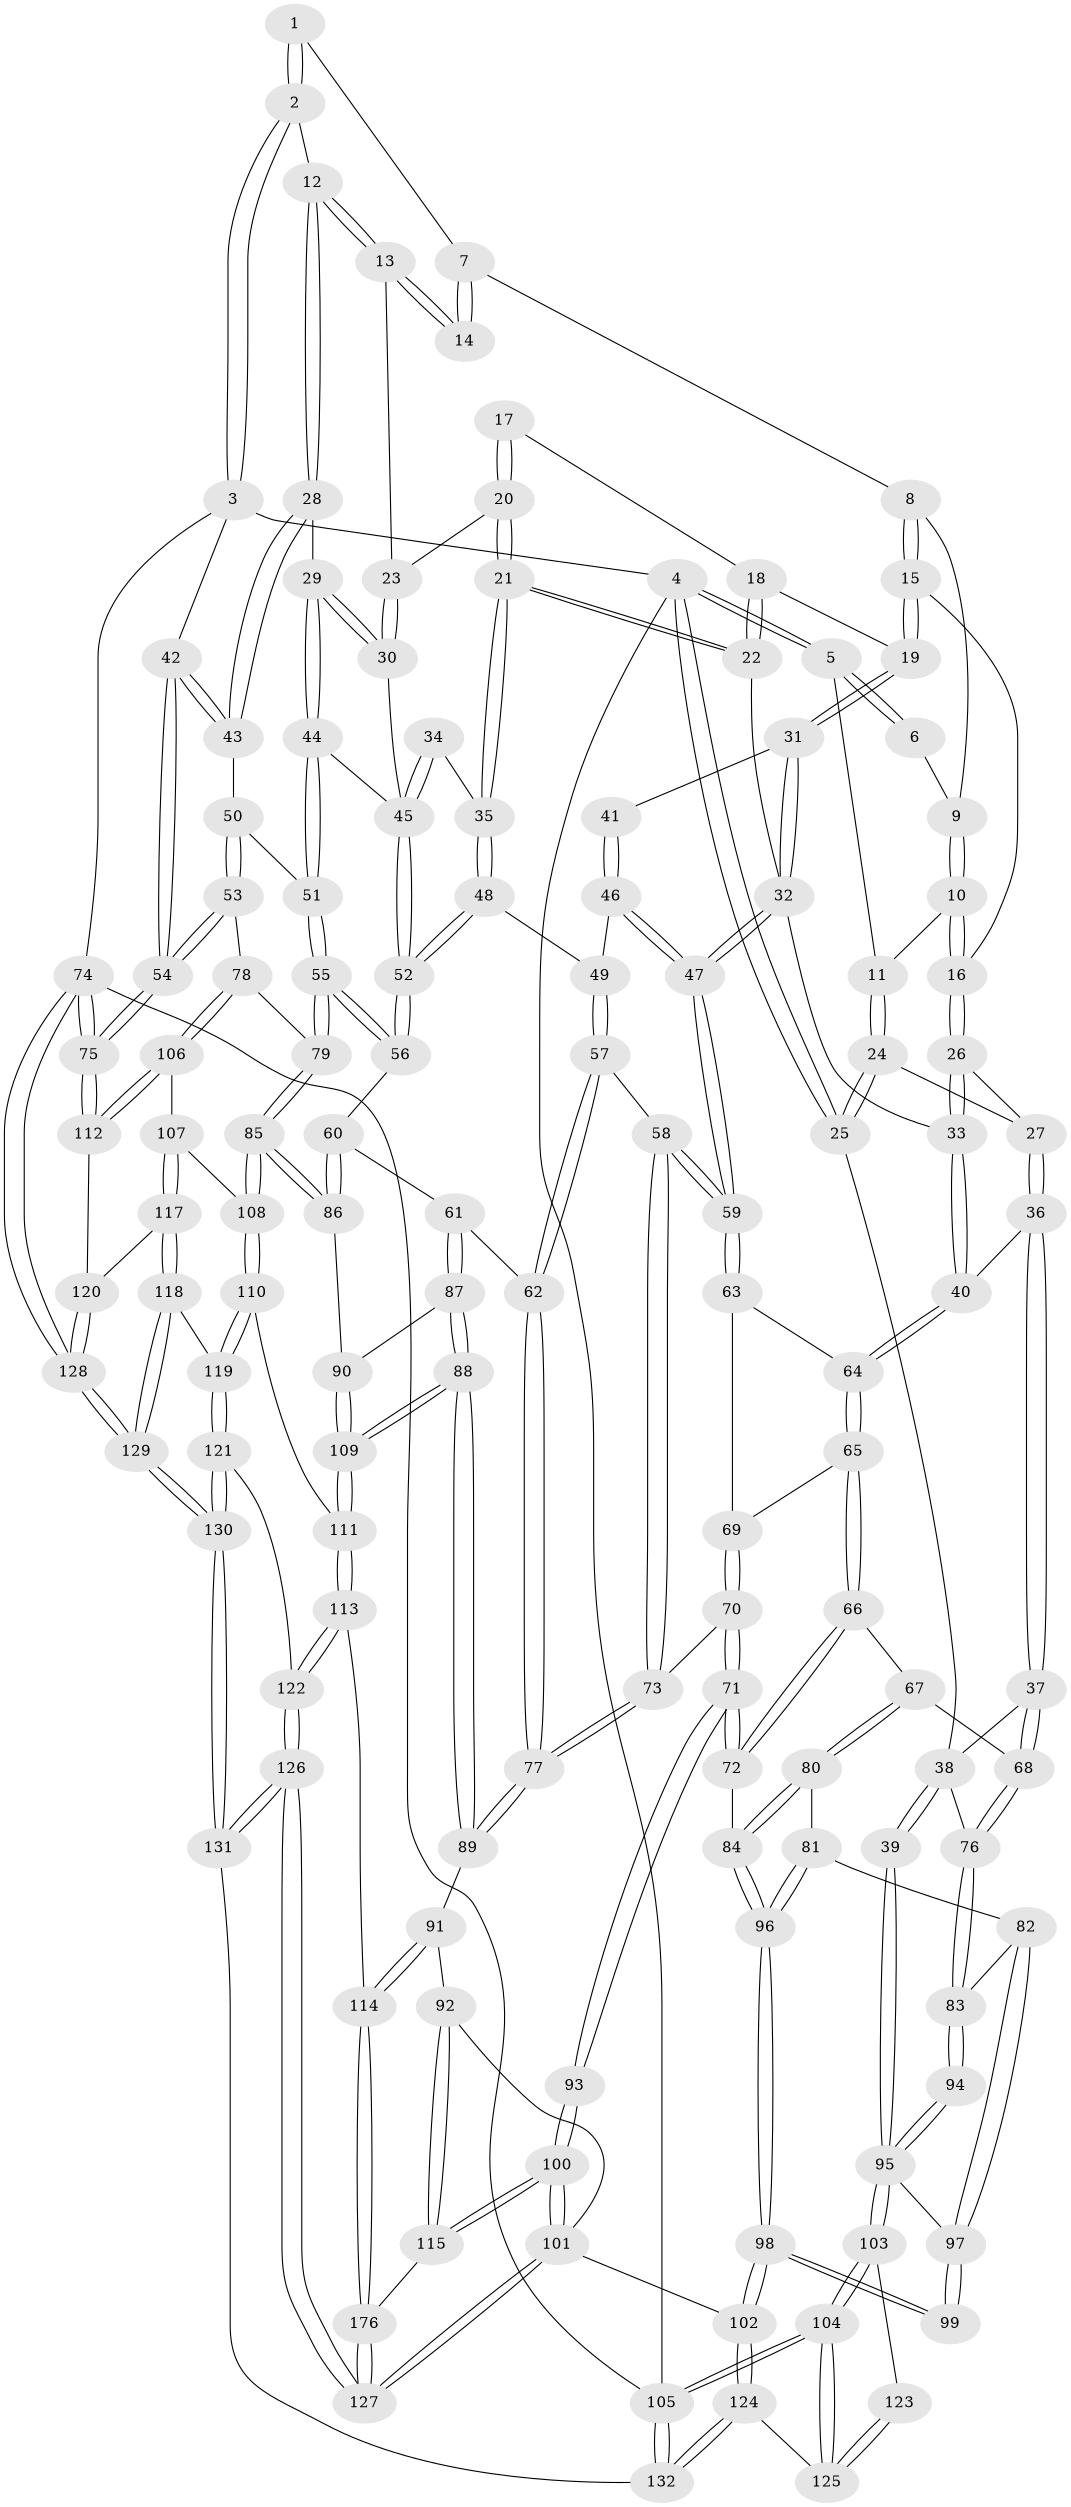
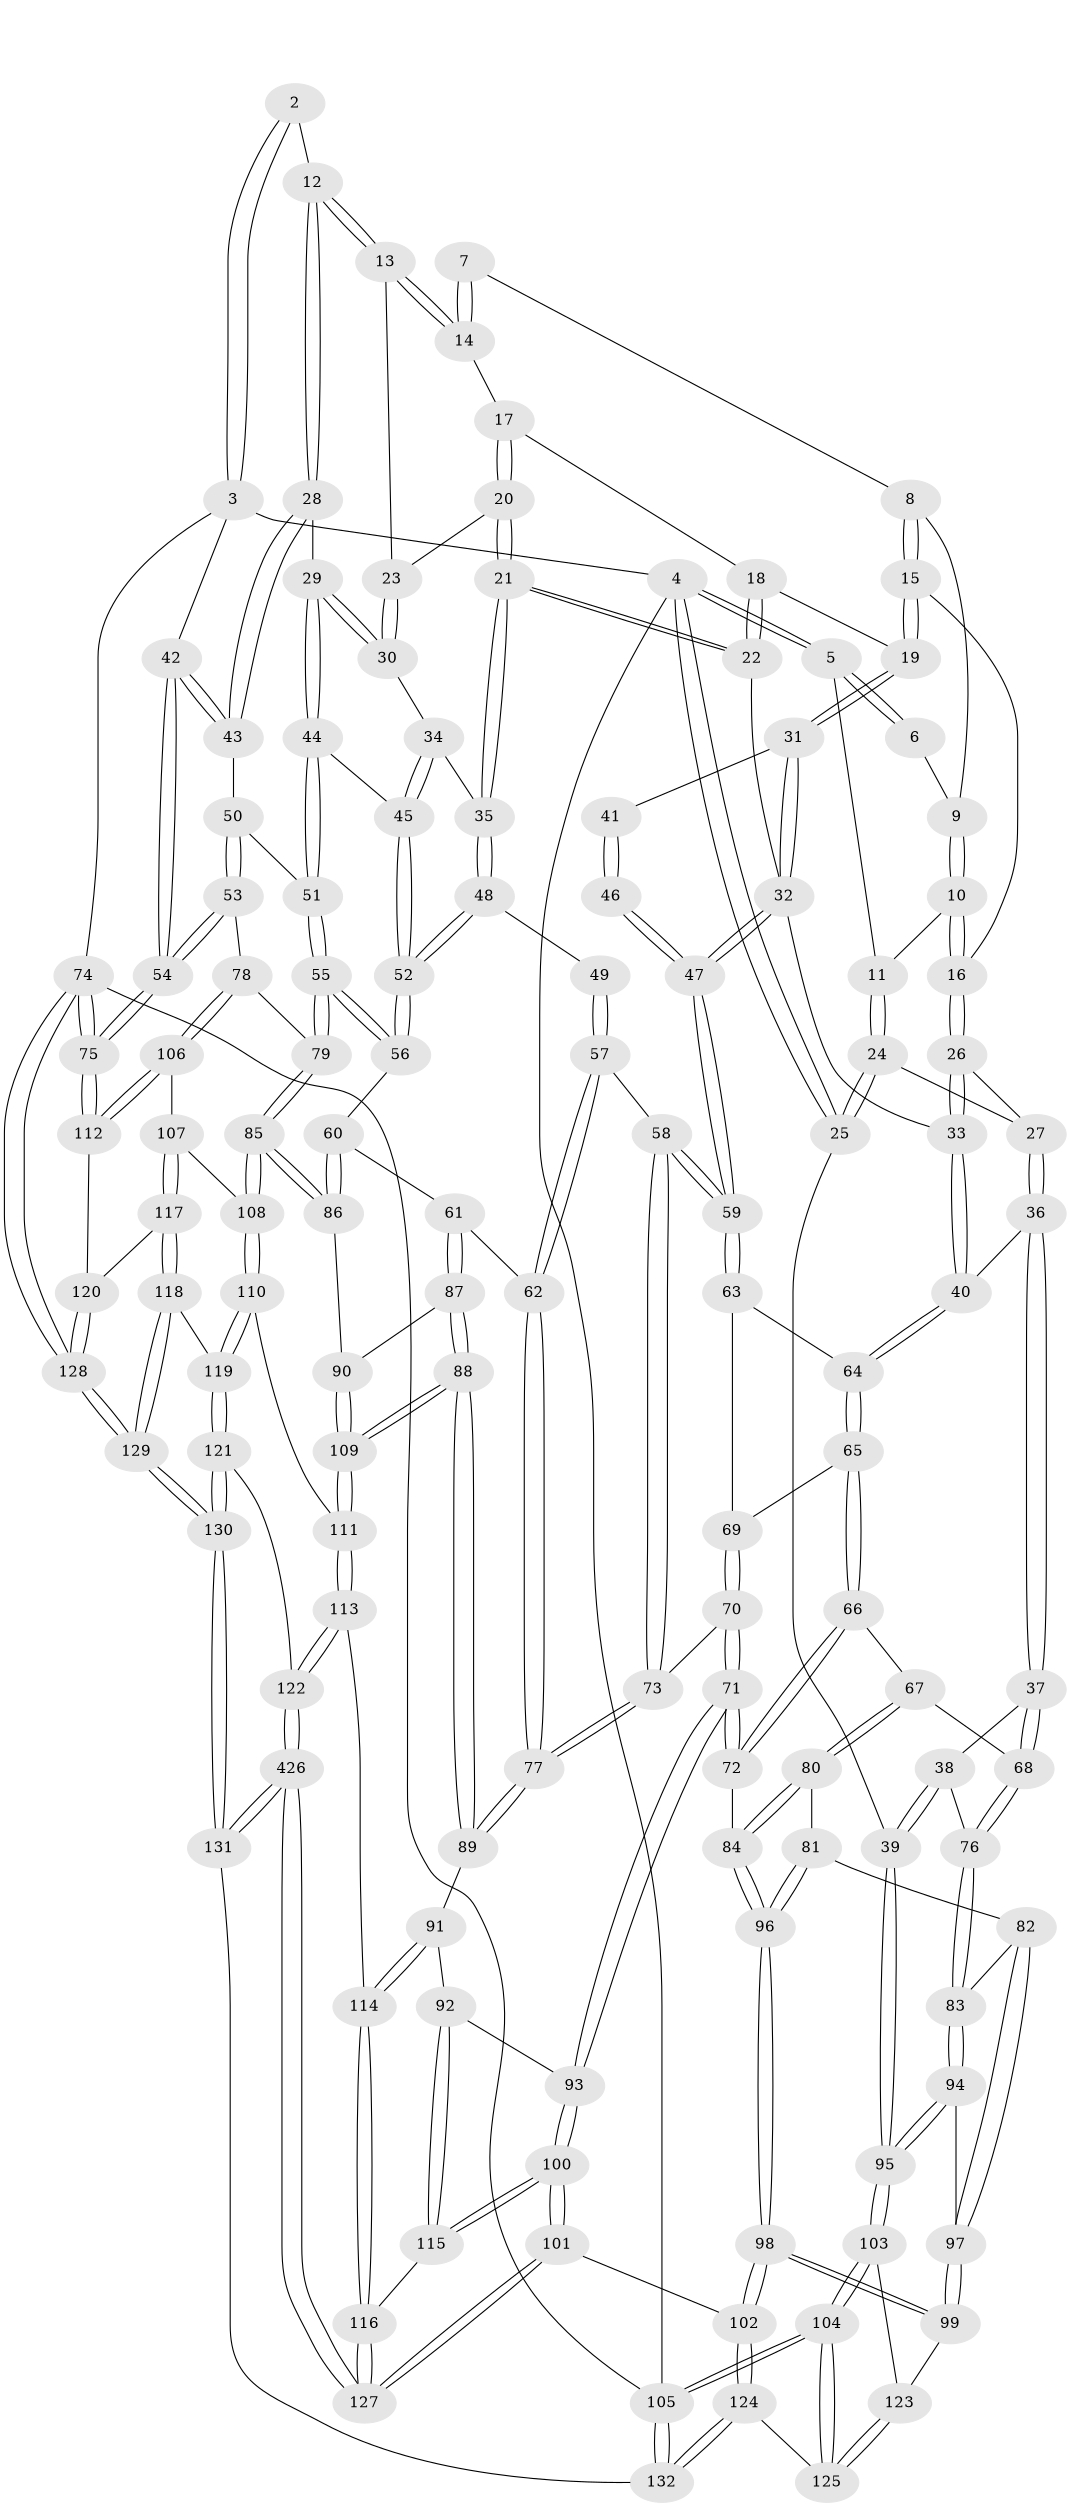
node "1": removed
edge "14" -- "17": added
edge "30" -- "45": now "30" -- "34"
edge "46" -- "49": removed
edge "25" -- "38": now "25" -- "39"
node "126": label "126" -> "426"
edge "92" -- "101": now "92" -- "93"
edge "95" -- "97": now "94" -- "97"
node "176": label "176" -> "116"
edge "99" -- "123": added
